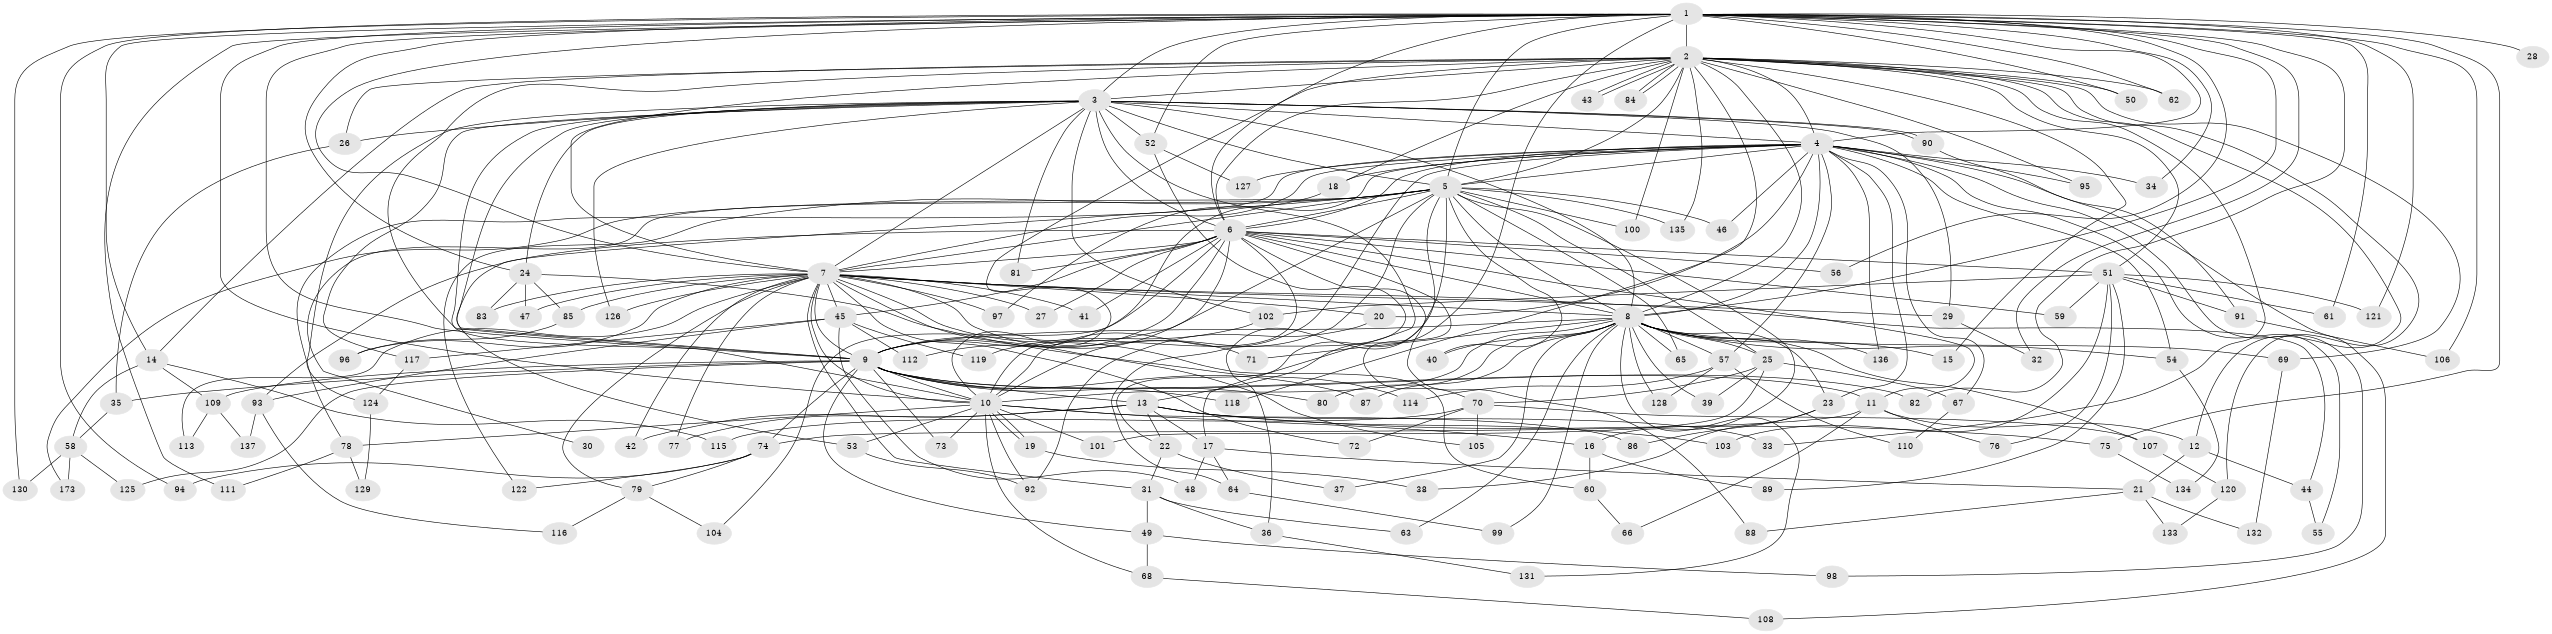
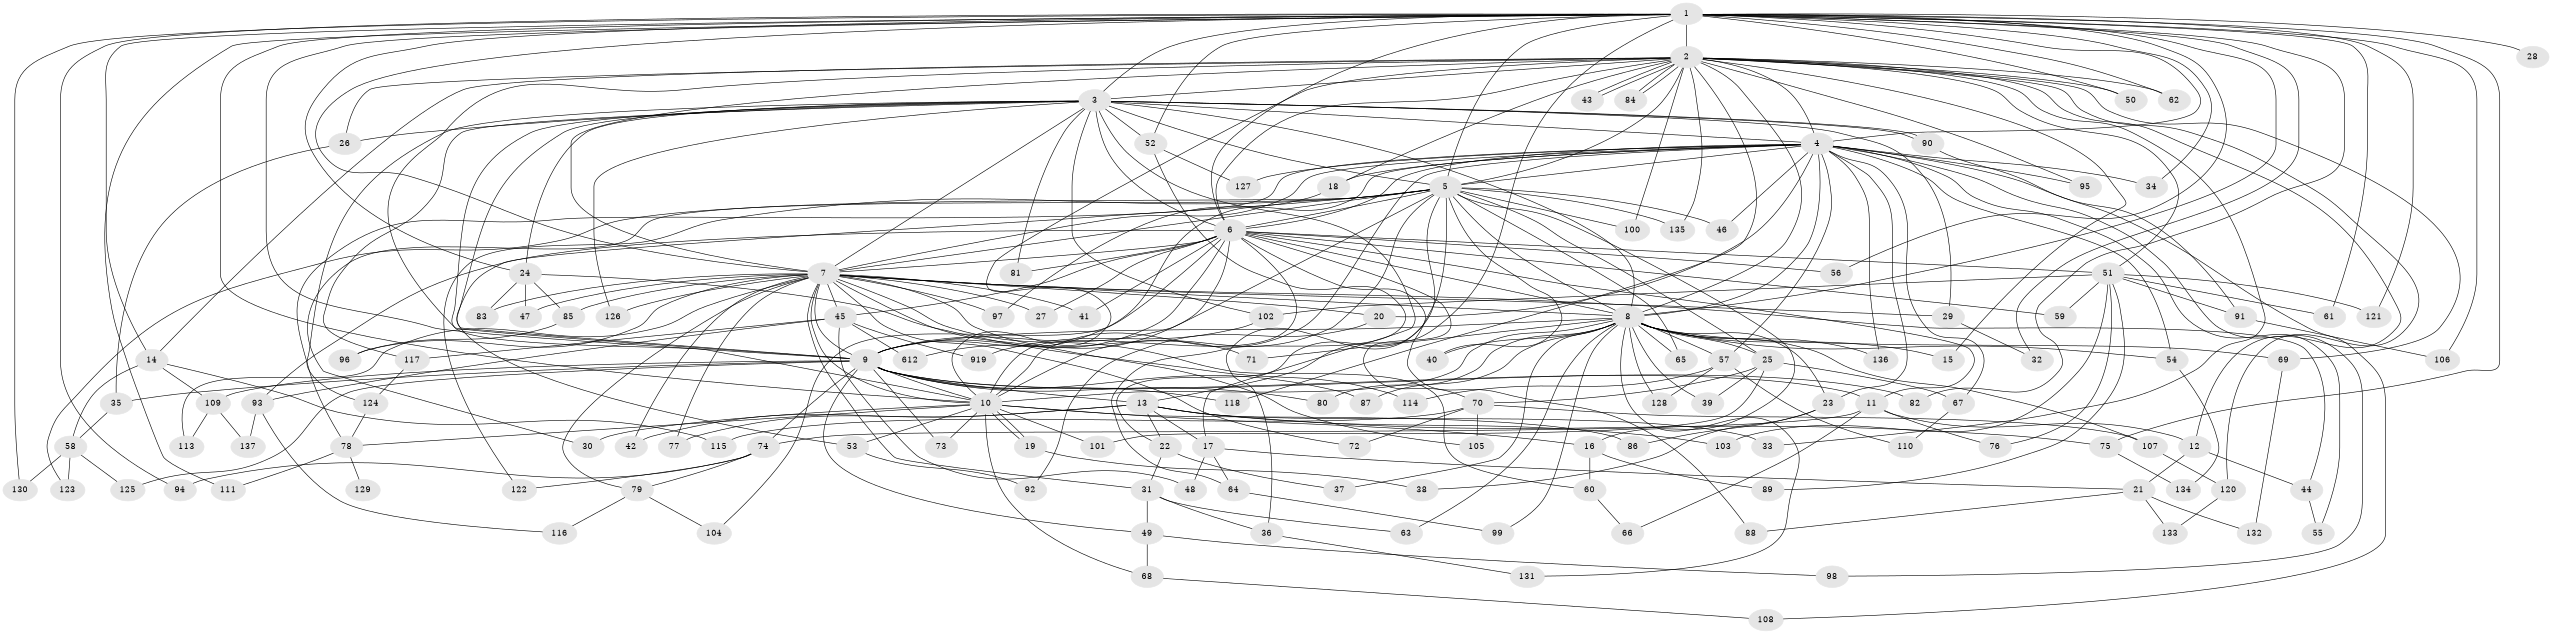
node "112": label "112" -> "612"
node "119": label "119" -> "919"
edge "10" -- "92": now "10" -- "30"
edge "124" -- "129": now "124" -- "78"
node "173": label "173" -> "123"
